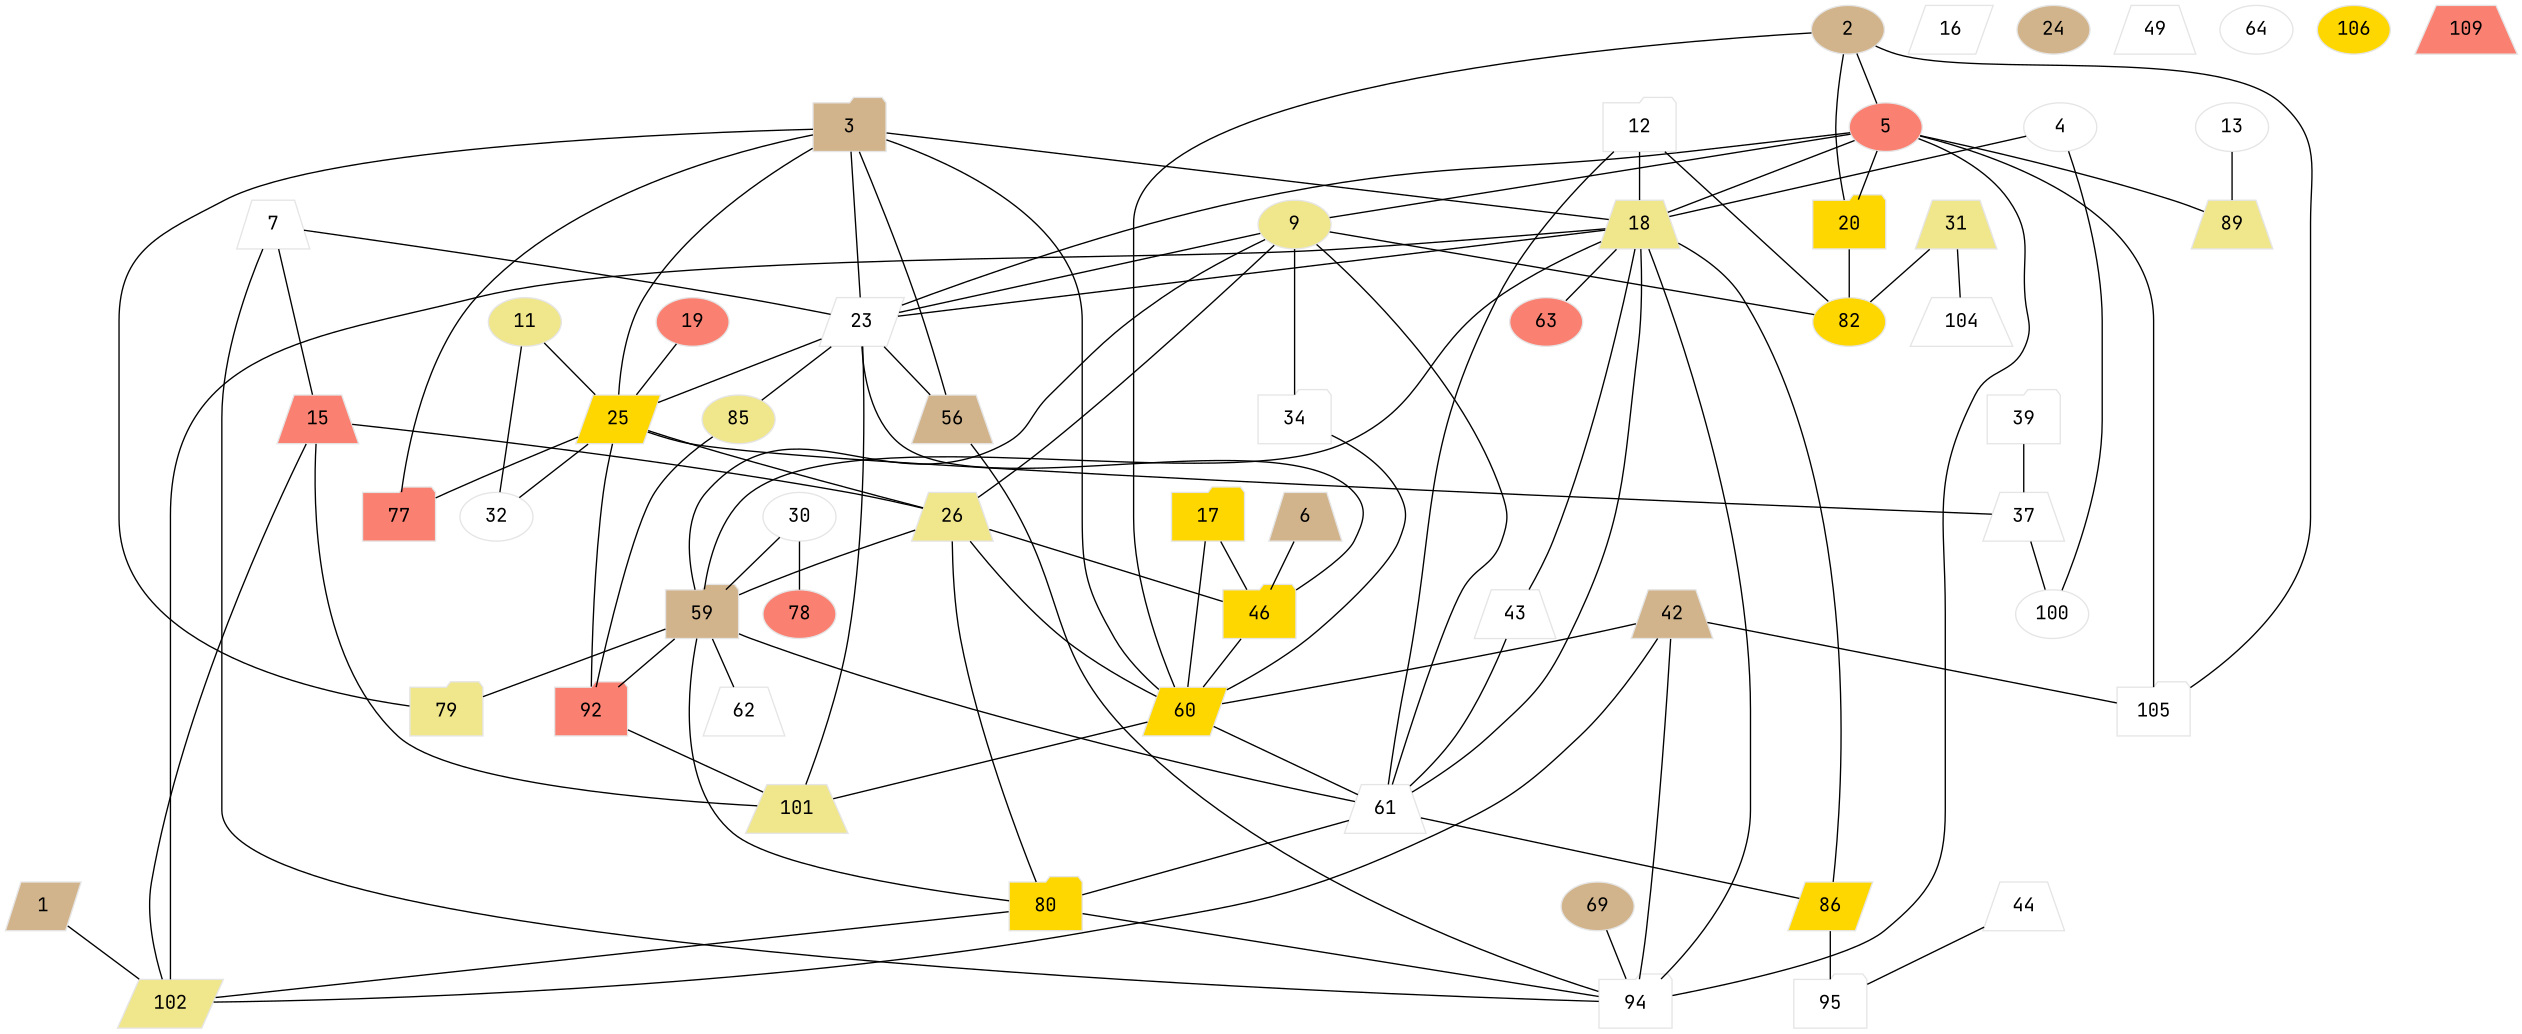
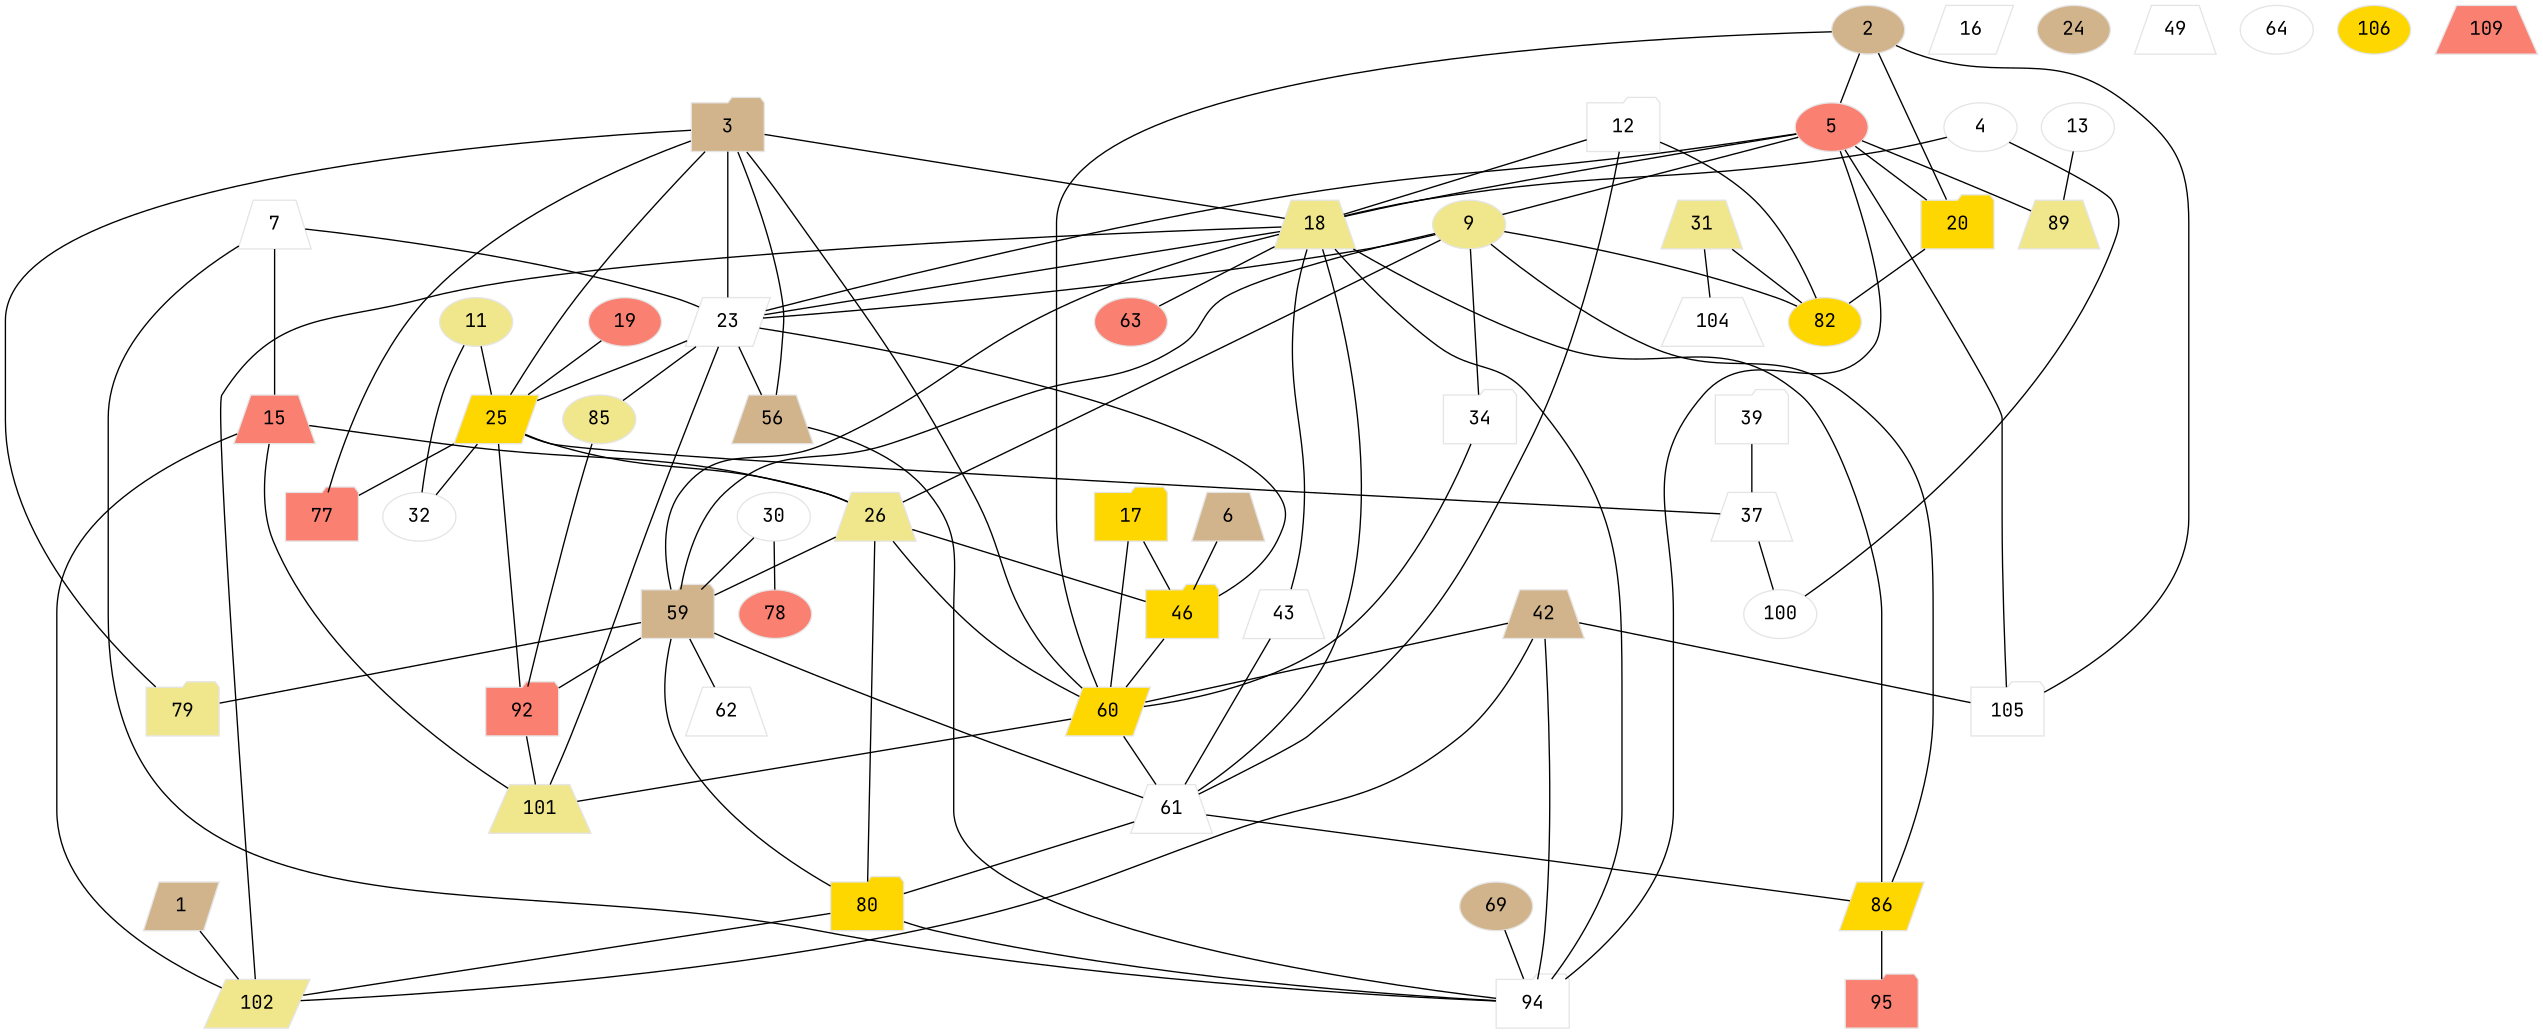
edge "9" -- "61": now "9" -- "86"
node "44": removed
node "95": fillcolor white -> salmon
